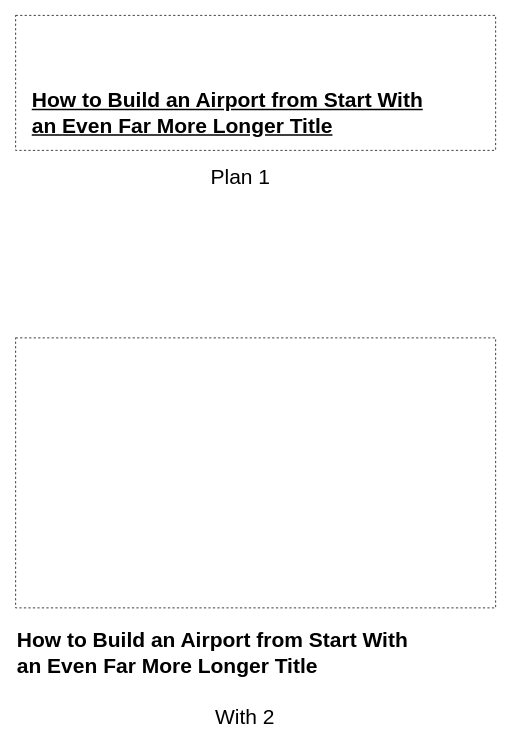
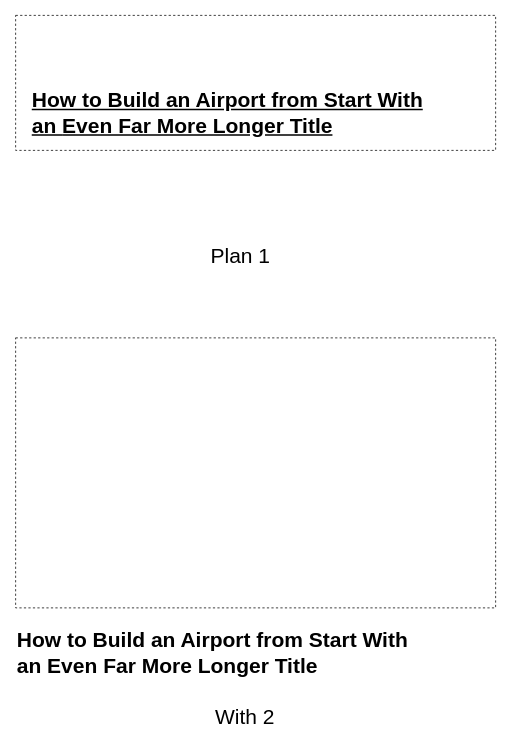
node "Plan 1": moved (240, 177) -> (240, 255)
